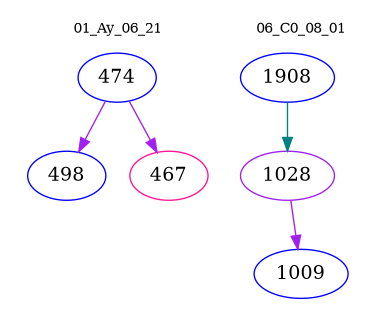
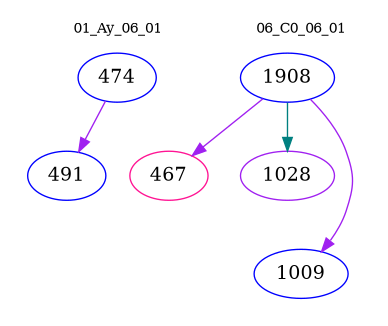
cluster "01_Ay_06_21": label "01_Ay_06_21" -> "01_Ay_06_01"
cluster "06_C0_08_01": label "06_C0_08_01" -> "06_C0_06_01"
edge "474" -> "467": now "1908" -> "467"
node "498": label "498" -> "491"
edge "1028" -> "1009": now "1908" -> "1009"
